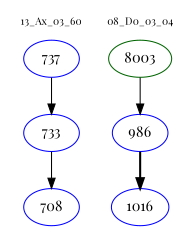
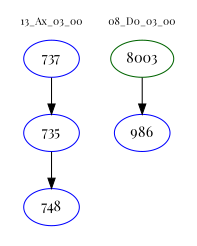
cluster "13_Ax_03_60": label "13_Ax_03_60" -> "13_Ax_03_00"
cluster "08_D0_03_04": label "08_D0_03_04" -> "08_D0_03_00"
node "733": label "733" -> "735"
node "708": label "708" -> "748"
node "1016": removed
